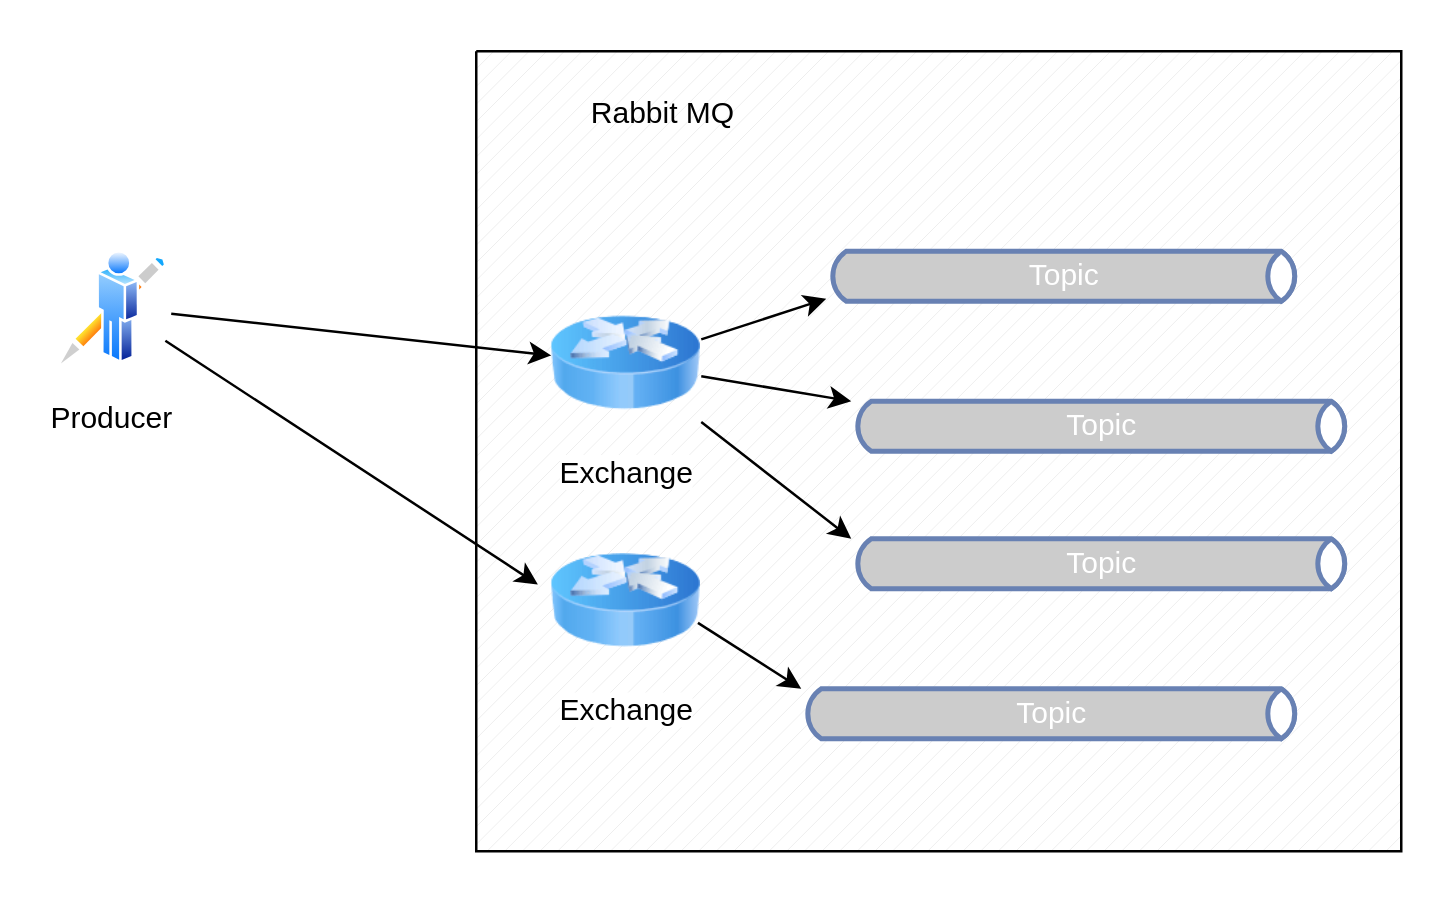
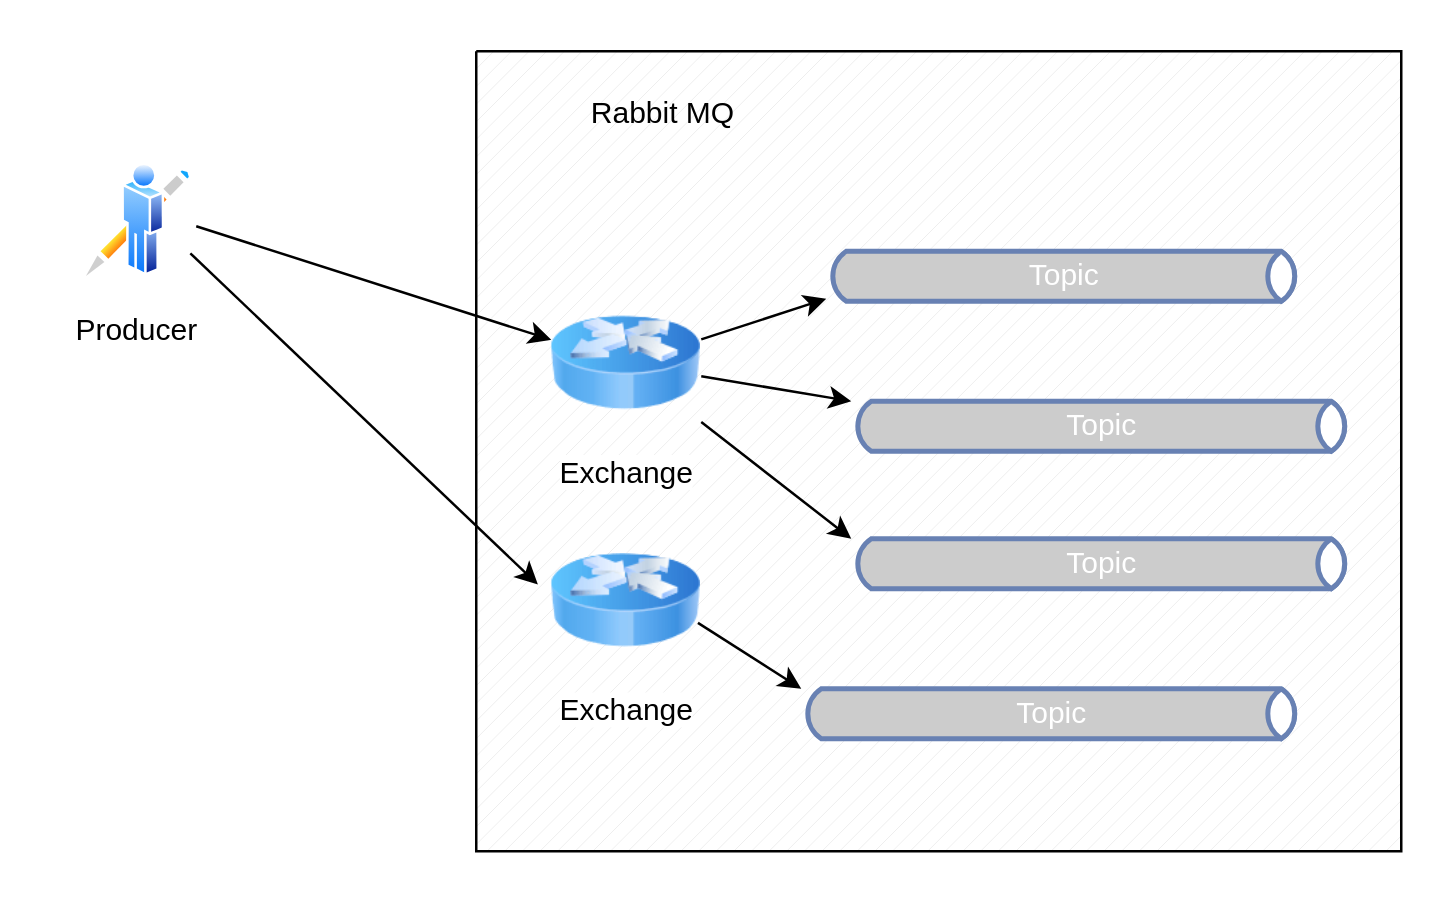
node "Producer": moved (111, 314) -> (136, 226)
